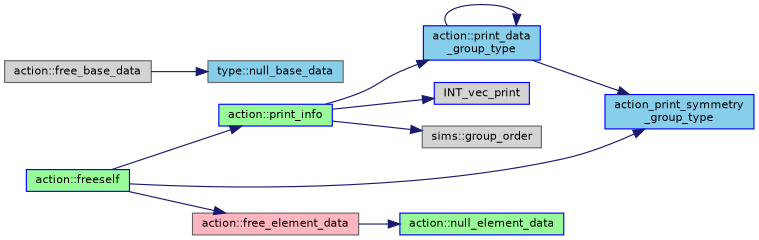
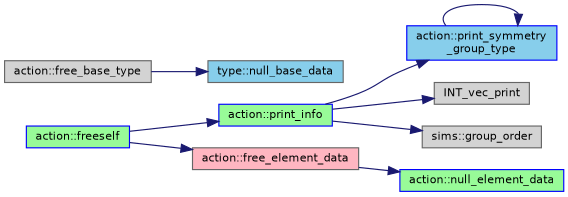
node "action::print_data _group_type": label "action::print_data _group_type" -> "action::print_symmetry _group_type"
node "action::free_base_data": label "action::free_base_data" -> "action::free_base_type"
node "INT_vec_print": color blue -> gray40
node "action_print_symmetry _group_type": removed
